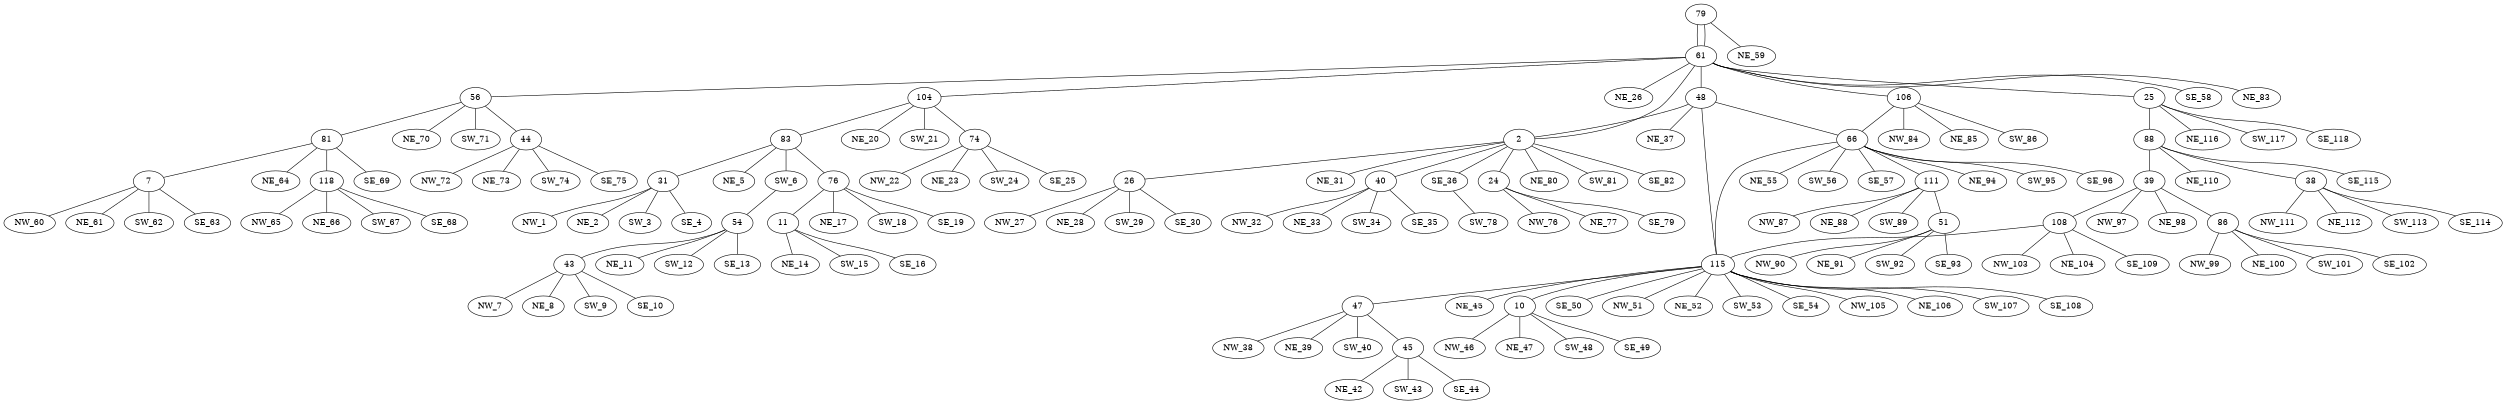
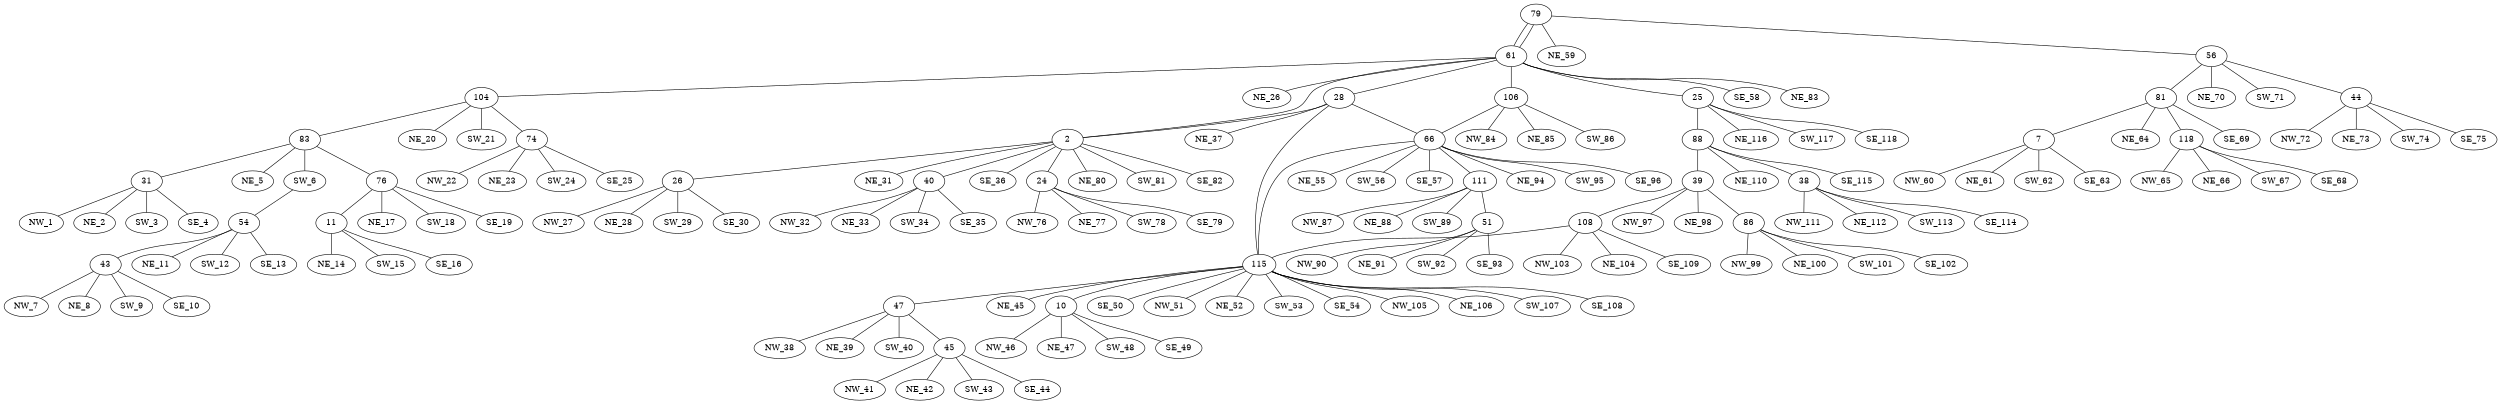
edge "61" -- "56": now "79" -- "56"
node "48": label "48" -> "28"
edge "SE_36" -- "SW_78": now "24" -- "SW_78"
node "NW_41": added
